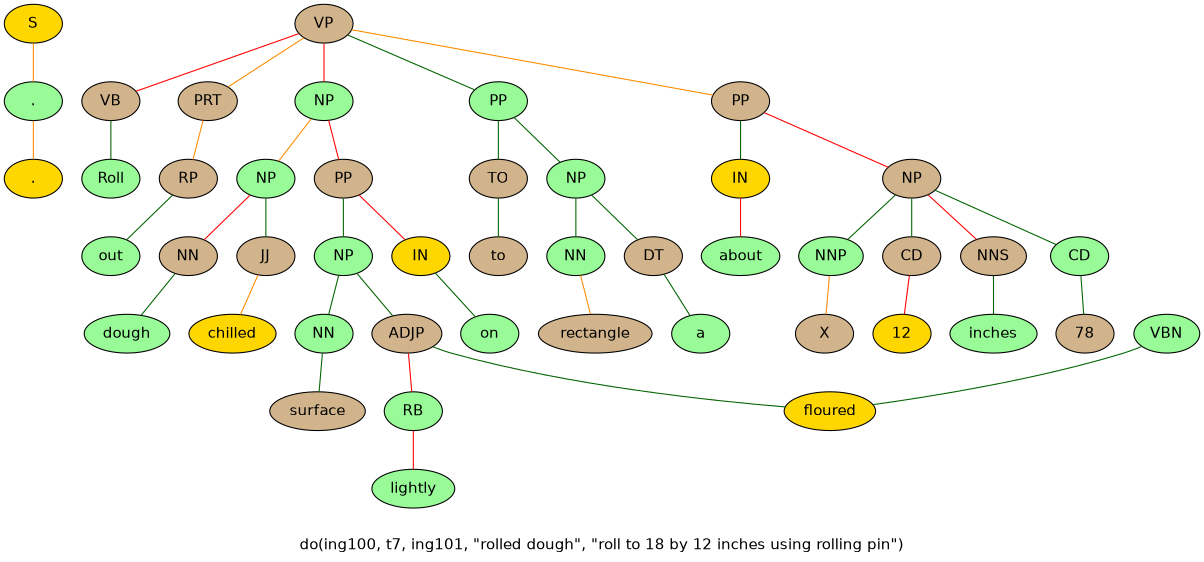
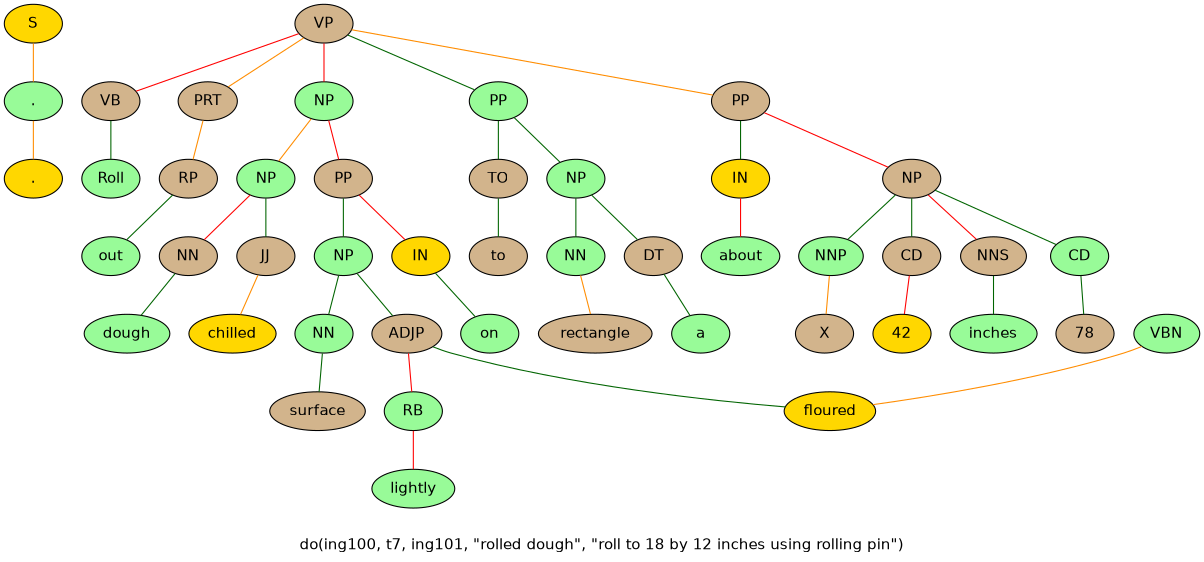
node "12": label "12" -> "42"
edge "VBN" -- "floured": color darkgreen -> darkorange
